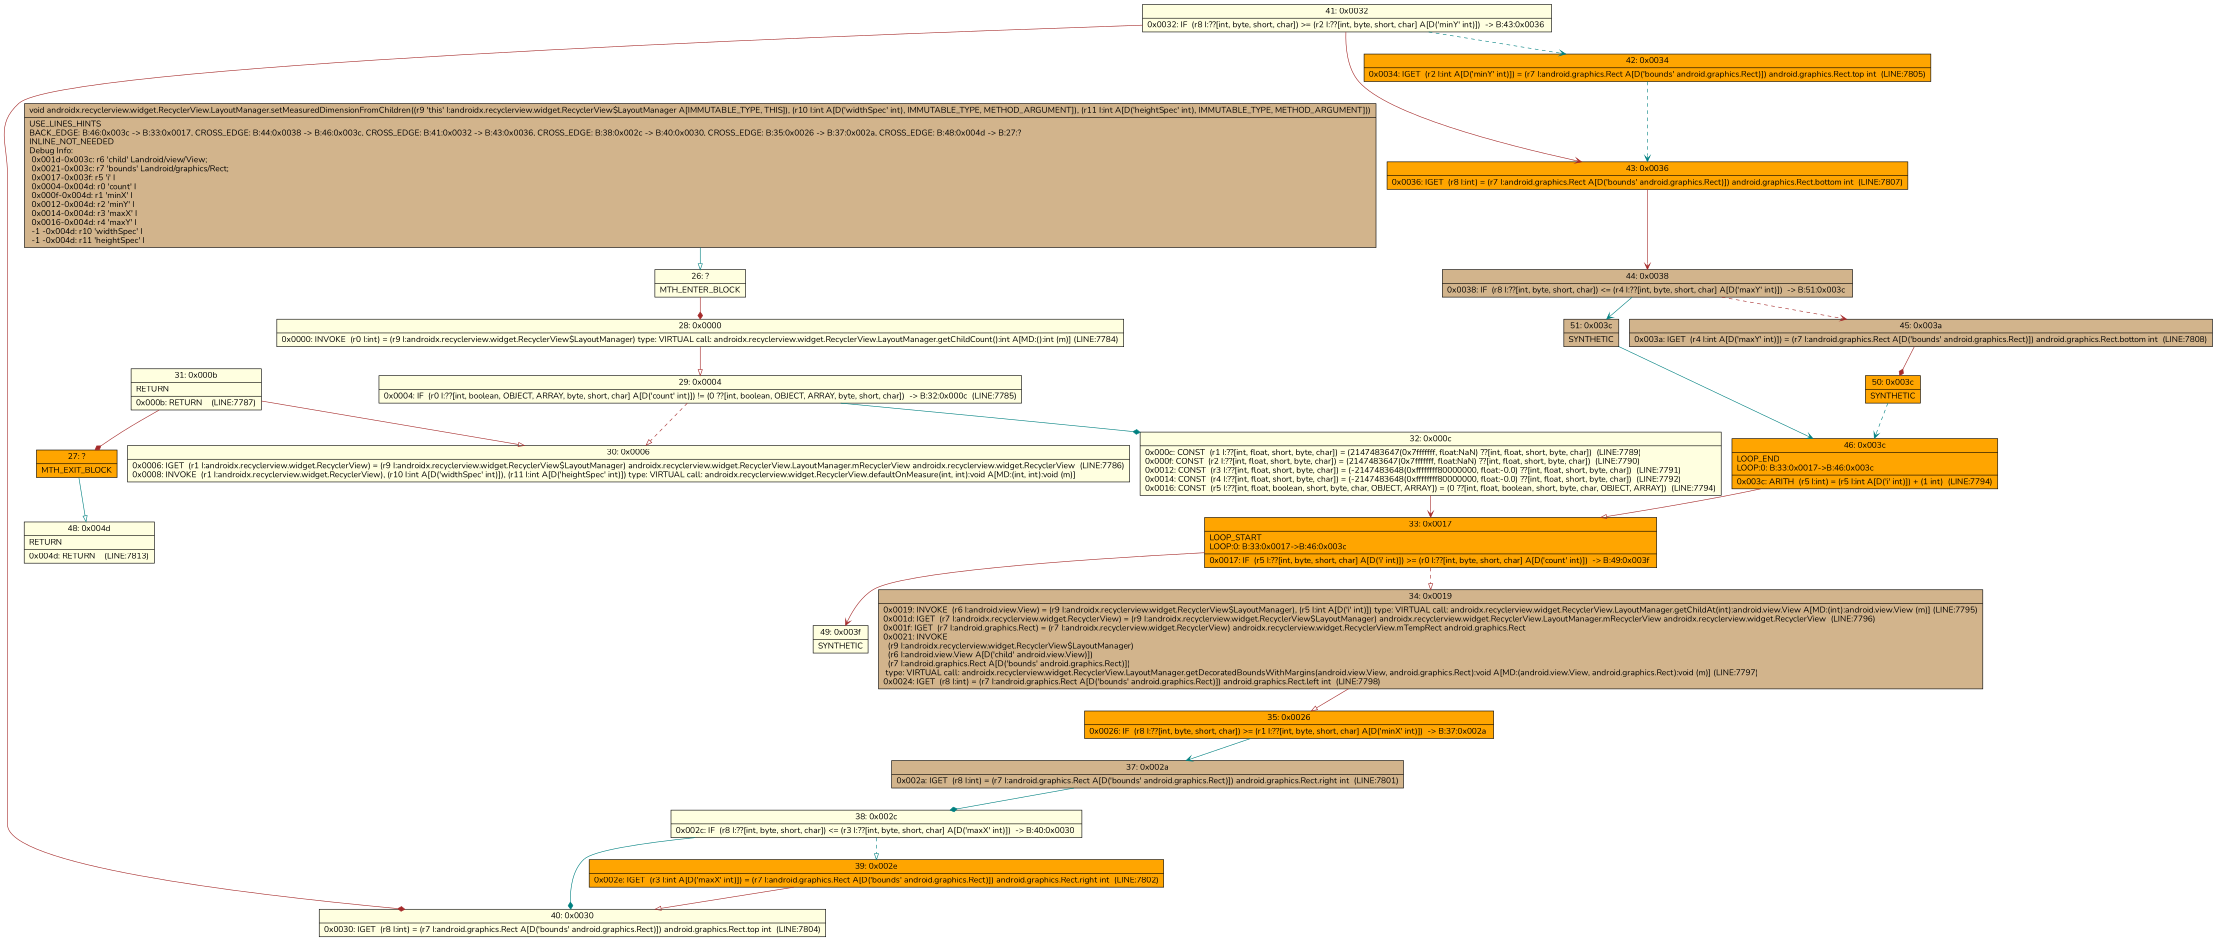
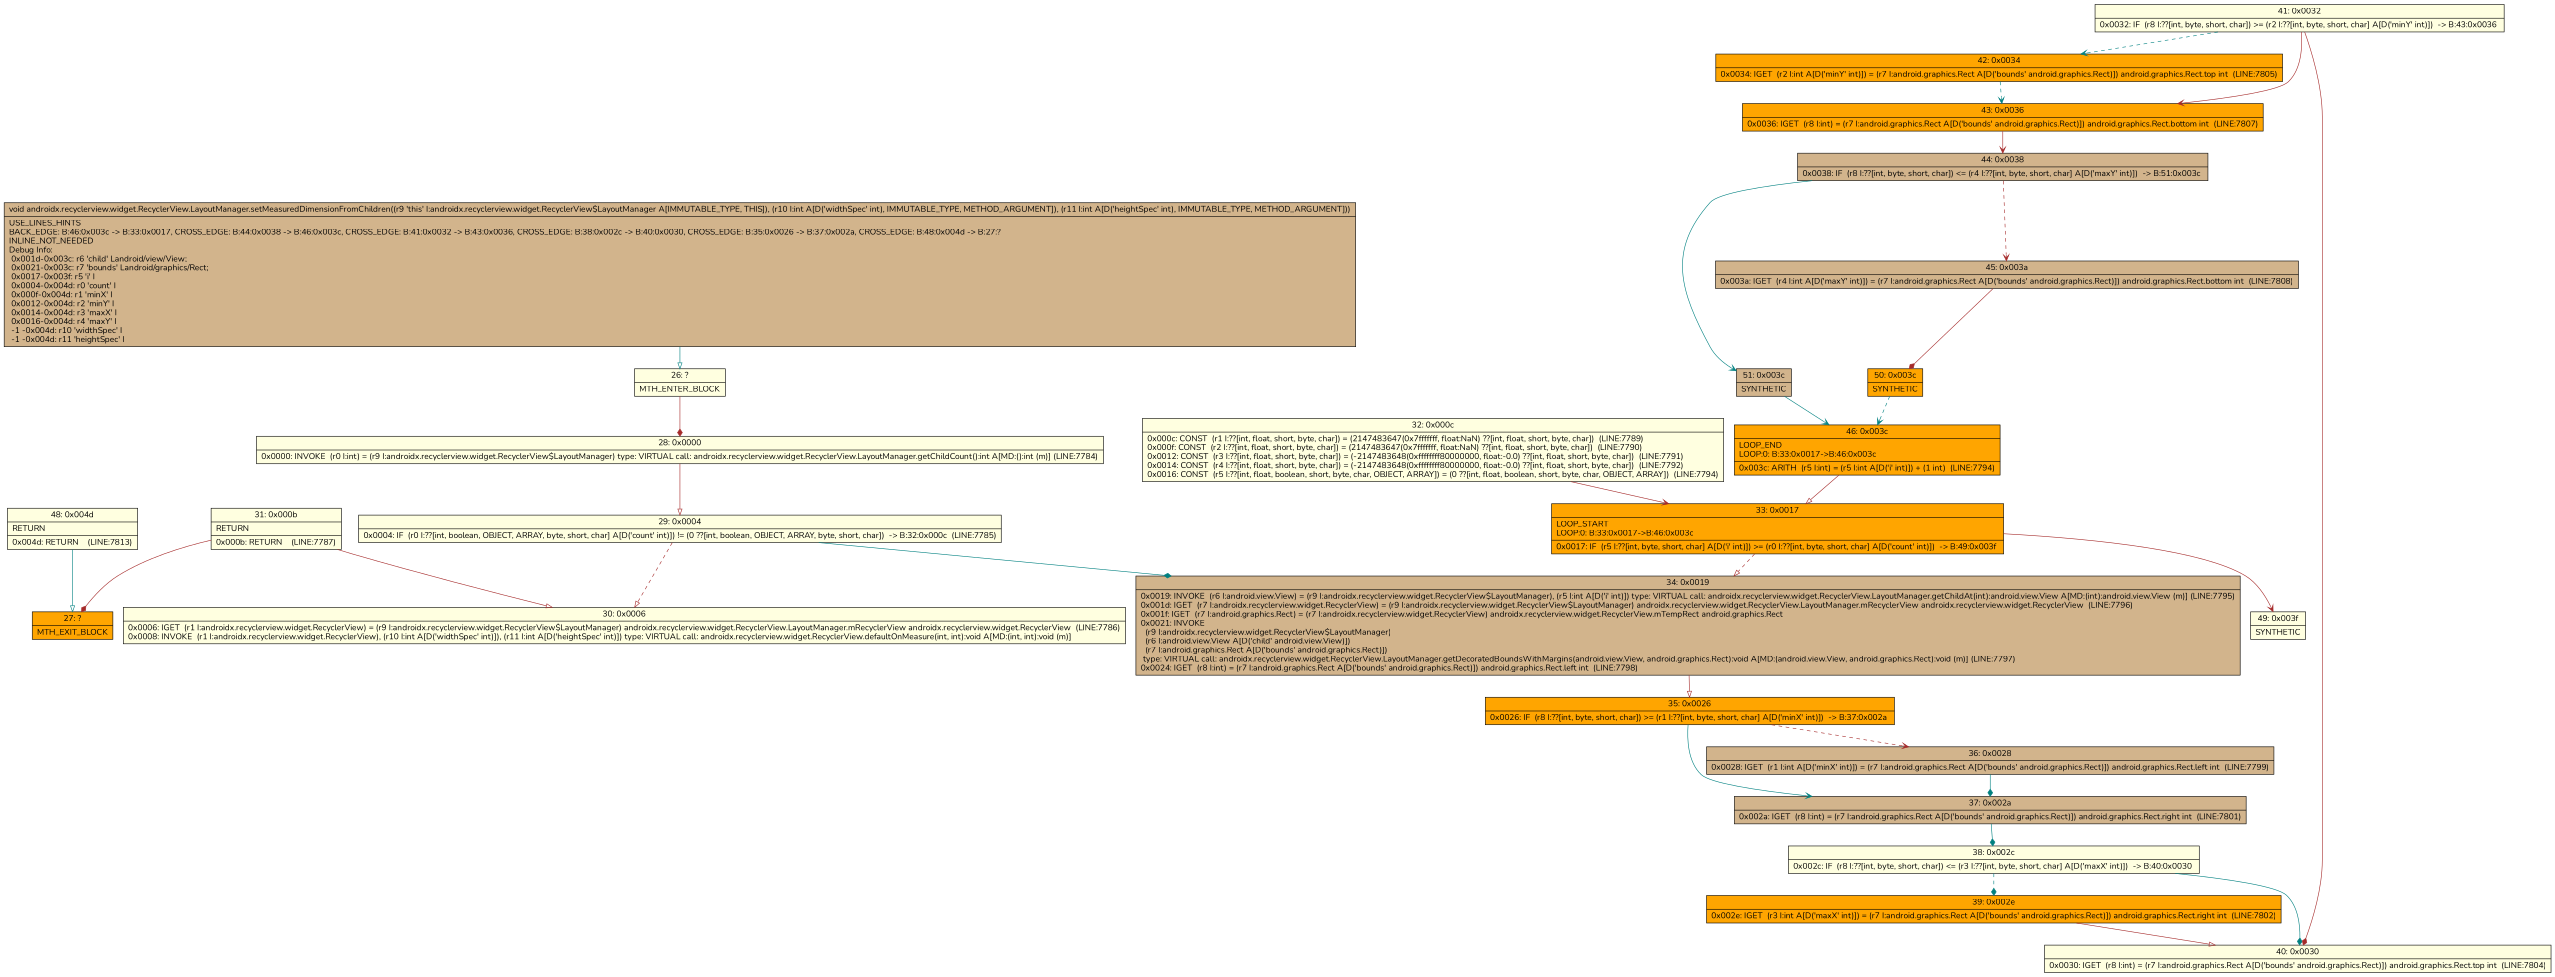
edge "29: 0x0004" -> "32: 0x000c": now "29: 0x0004" -> "34: 0x0019"
edge "27: ?" -> "48: 0x004d": reversed
node "36: 0x0028": added
edge "38: 0x002c" -> "39: 0x002e": arrowhead onormal -> diamond
